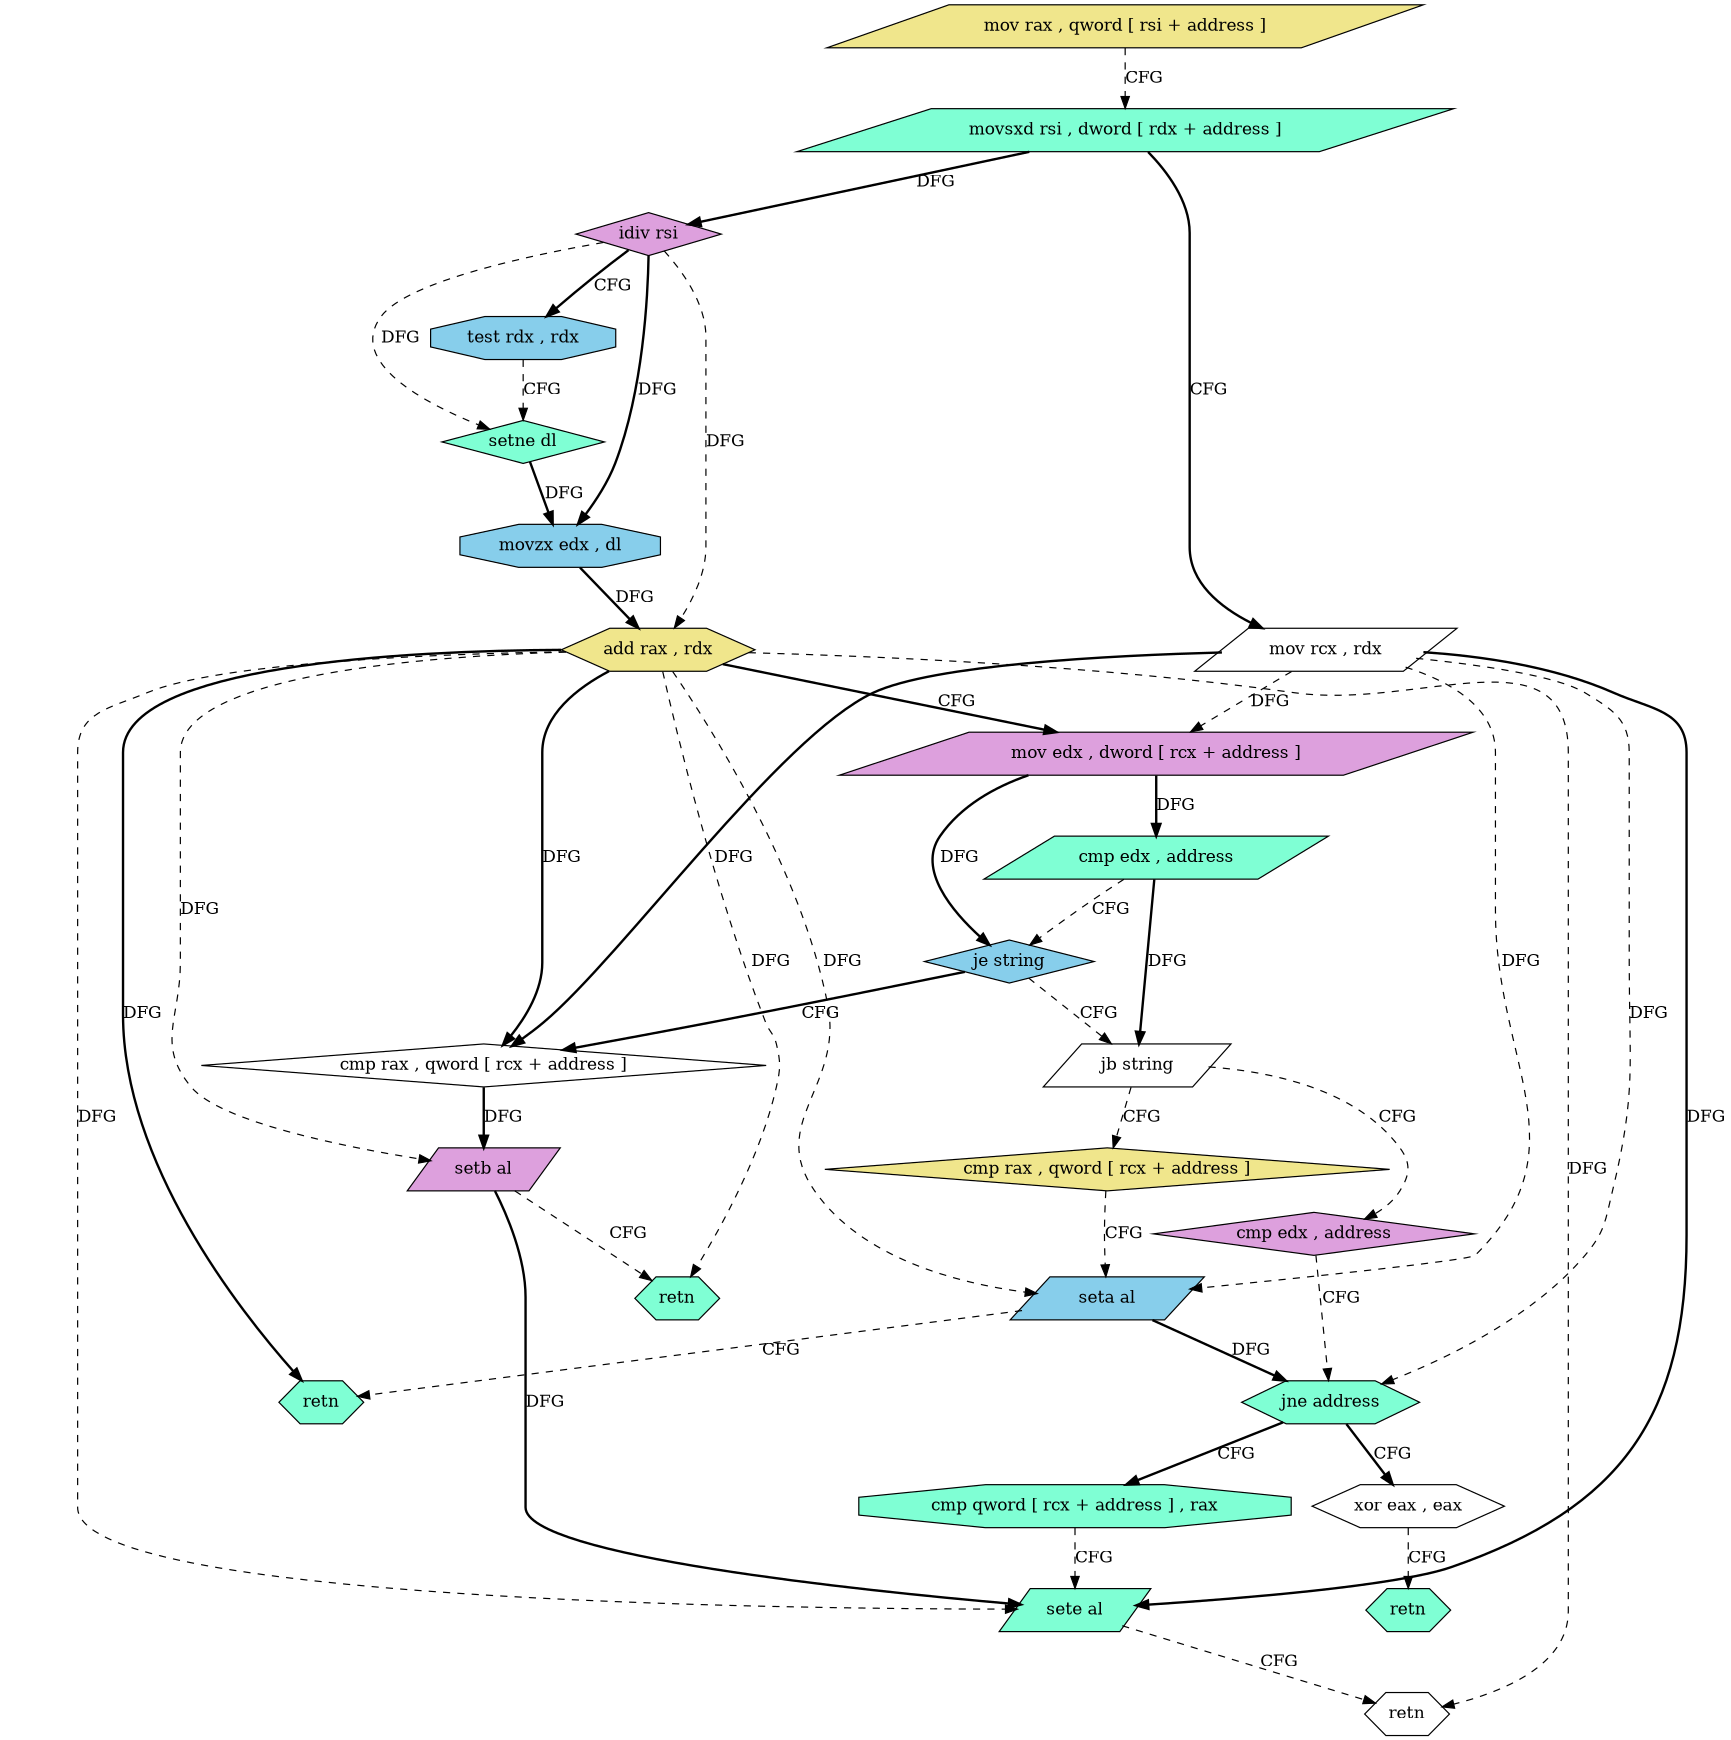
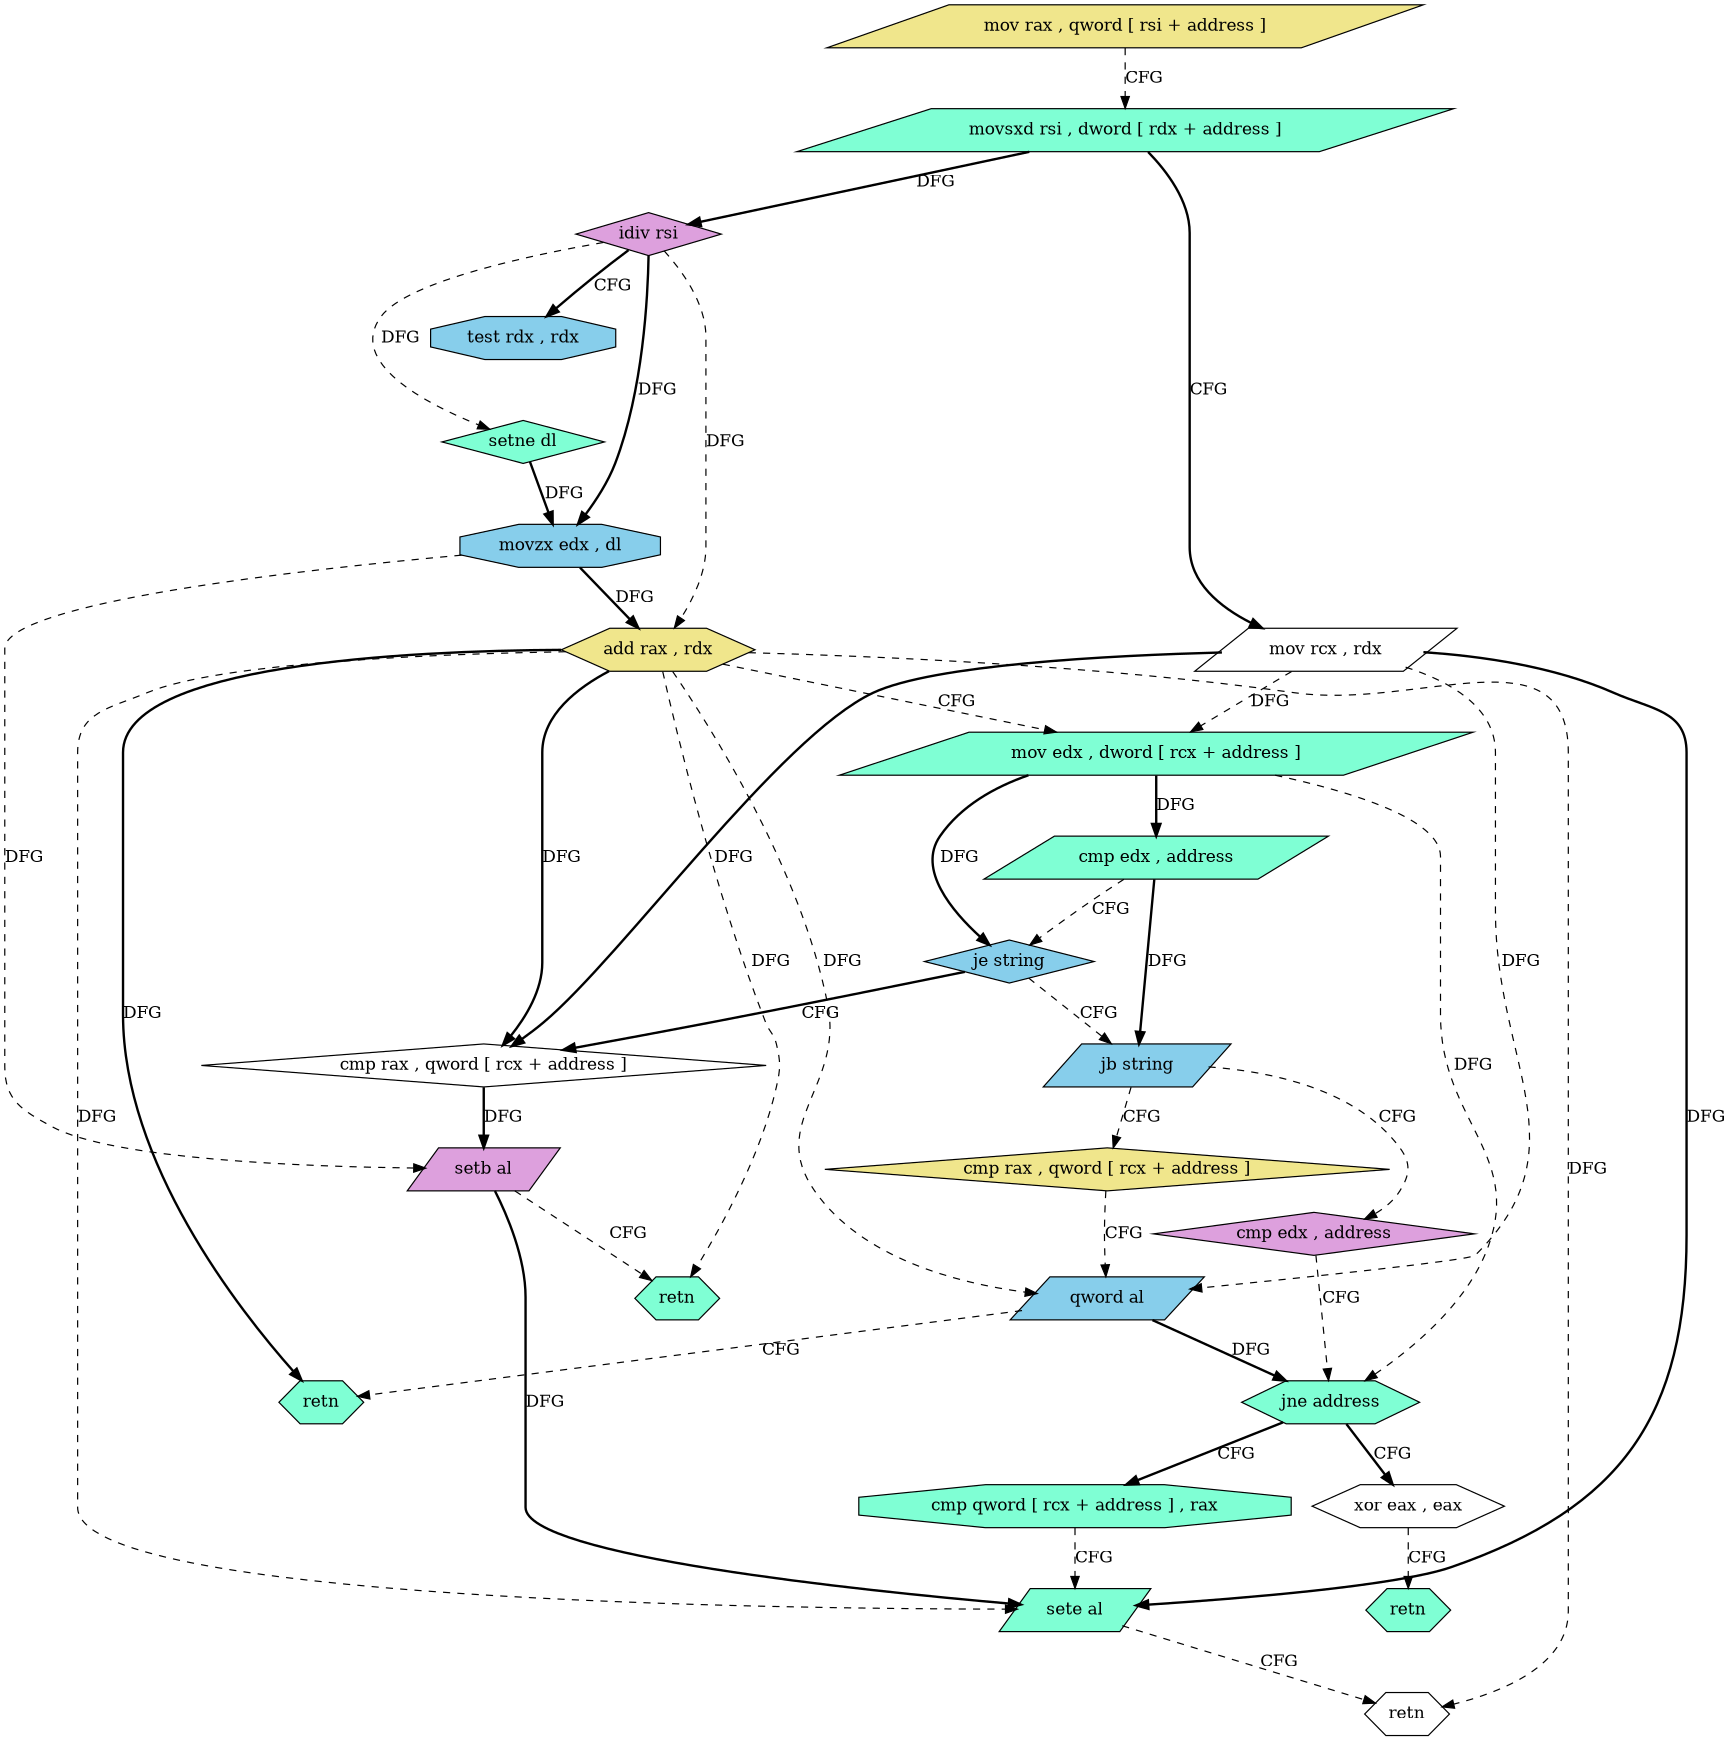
edge "test rdx , rdx" -> "setne dl": removed, label "CFG"
edge "add rax , rdx" -> "mov edx , dword [ rcx + address ]": style bold -> dashed
node "mov edx , dword [ rcx + address ]": fillcolor plum -> aquamarine
edge "add rax , rdx" -> "setb al": now "movzx edx , dl" -> "setb al"
edge "mov rcx , rdx" -> "jne address": now "mov edx , dword [ rcx + address ]" -> "jne address"
node "jb string": fillcolor white -> skyblue
node "seta al": label "seta al" -> "qword al"
